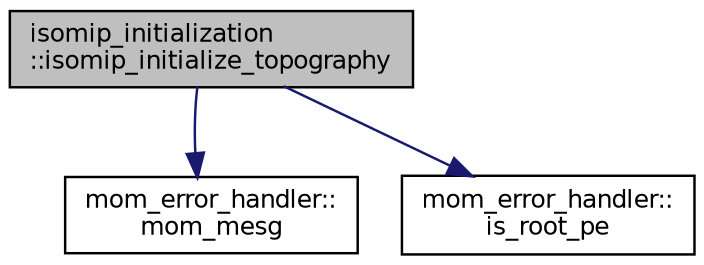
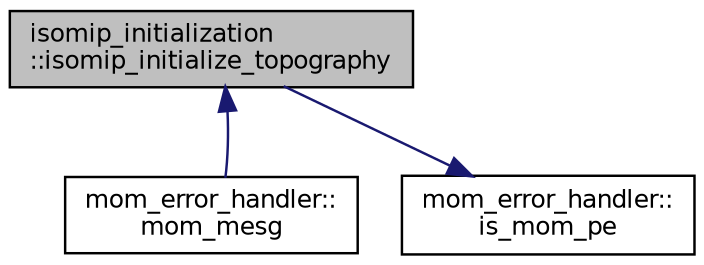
edge "isomip_initialization ::isomip_initialize_topography" -> "mom_error_handler:: mom_mesg": reversed
node "mom_error_handler:: is_root_pe": label "mom_error_handler:: is_root_pe" -> "mom_error_handler:: is_mom_pe"
